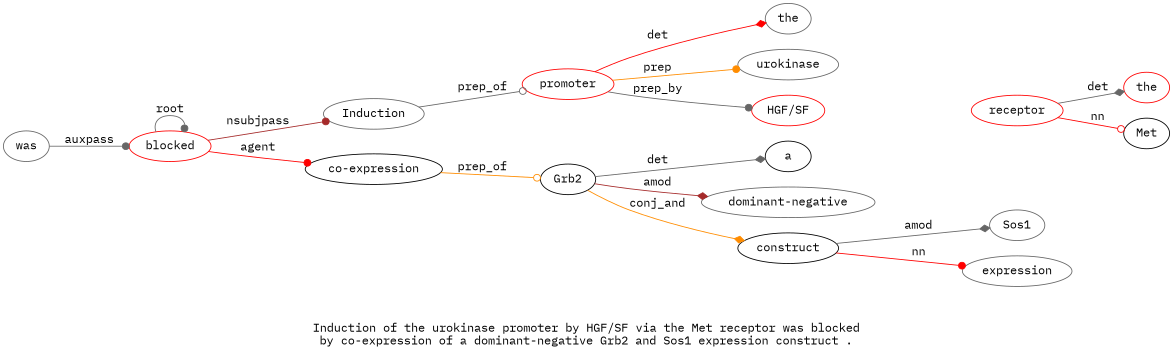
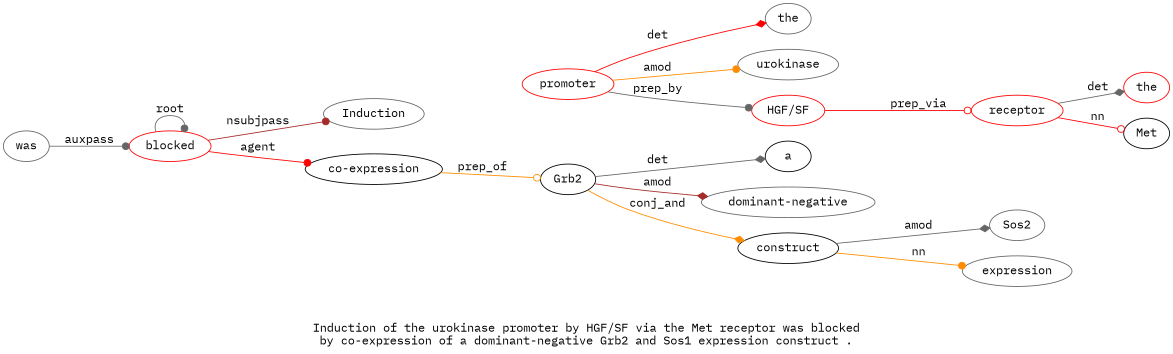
edge "promoter" -> "urokinase": label "prep" -> "amod"
edge "Induction" -> "promoter": removed, label "prep_of"
edge "HGF/SF" -> "receptor": added, label "prep_via"
node "Sos1": label "Sos1" -> "Sos2"
edge "construct" -> "expression": color red -> darkorange
